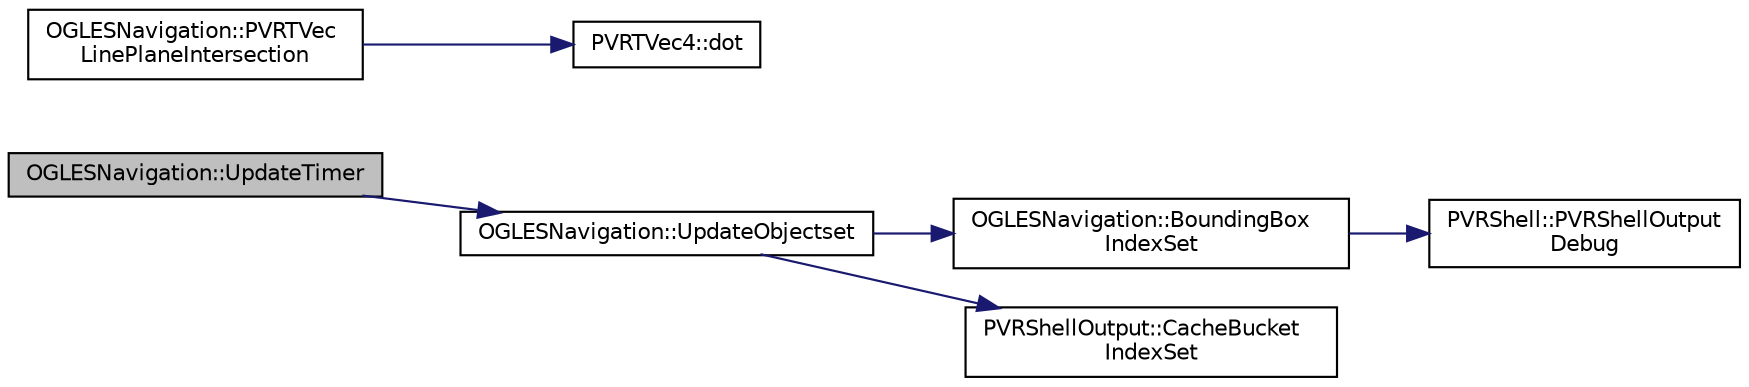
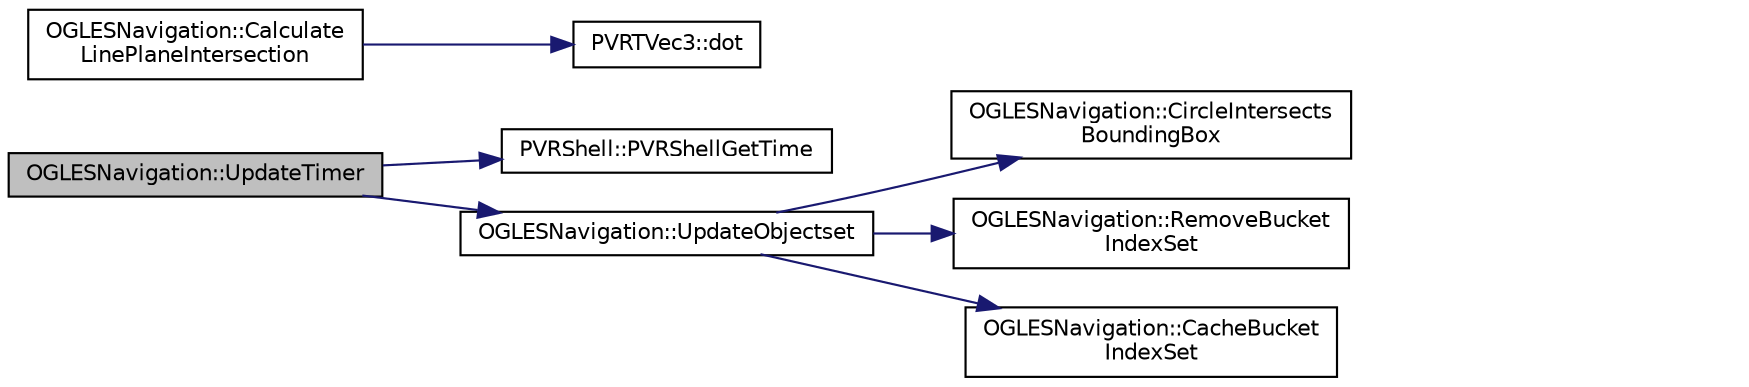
node "OGLESNavigation::PVRTVec LinePlaneIntersection": label "OGLESNavigation::PVRTVec LinePlaneIntersection" -> "OGLESNavigation::Calculate LinePlaneIntersection"
node "PVRTVec4::dot": label "PVRTVec4::dot" -> "PVRTVec3::dot"
node "OGLESNavigation::CircleIntersects BoundingBox": added
node "PVRShell::PVRShellGetTime": added
node "OGLESNavigation::BoundingBox IndexSet": label "OGLESNavigation::BoundingBox IndexSet" -> "OGLESNavigation::RemoveBucket IndexSet"
node "PVRShell::PVRShellOutput Debug": removed
node "PVRShellOutput::CacheBucket IndexSet": label "PVRShellOutput::CacheBucket IndexSet" -> "OGLESNavigation::CacheBucket IndexSet"
